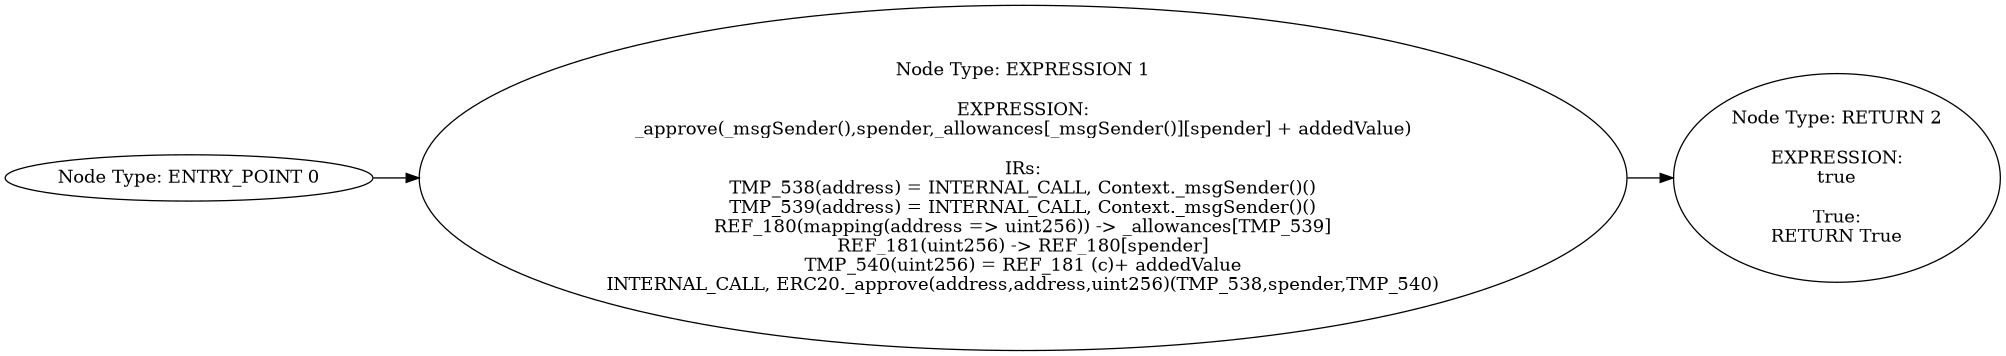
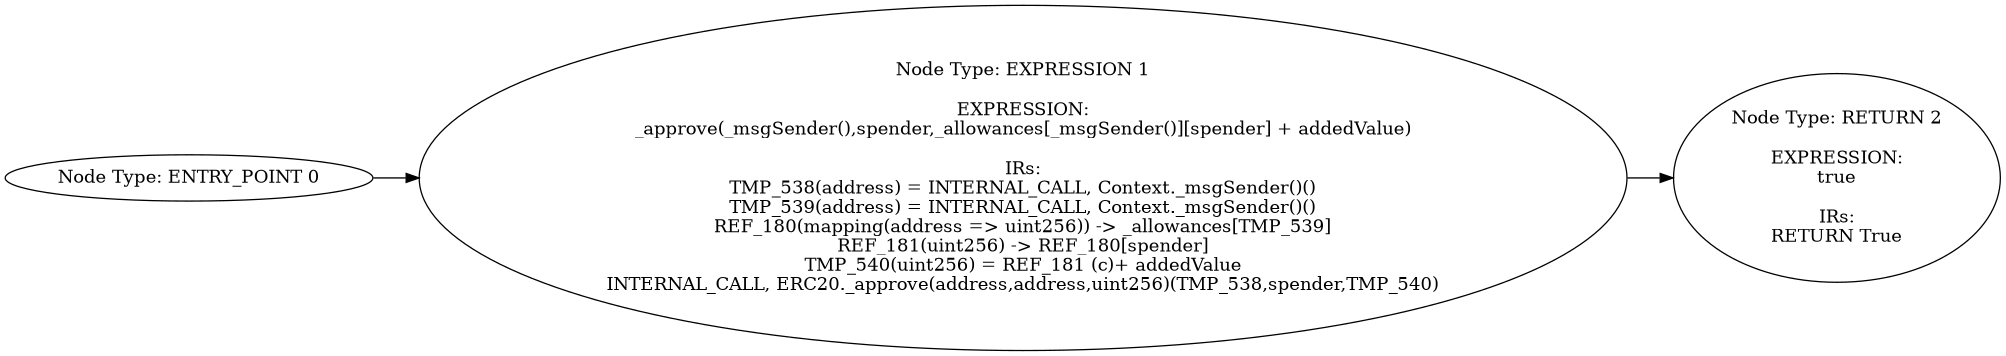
node "Node Type: RETURN 2 EXPRESSION: true True: RETURN True": label "Node Type: RETURN 2 EXPRESSION: true True: RETURN True" -> "Node Type: RETURN 2 EXPRESSION: true IRs: RETURN True"
